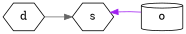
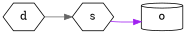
edge "o" -> "s": reversed
